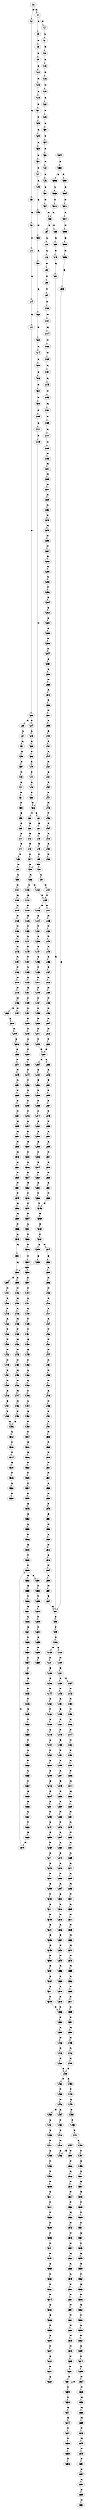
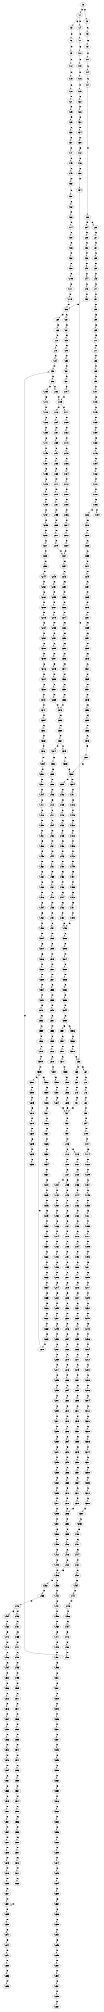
edge "S538" -> "S544": added, label "T"
node "S235": removed
edge "S494" -> "S486": reversed
